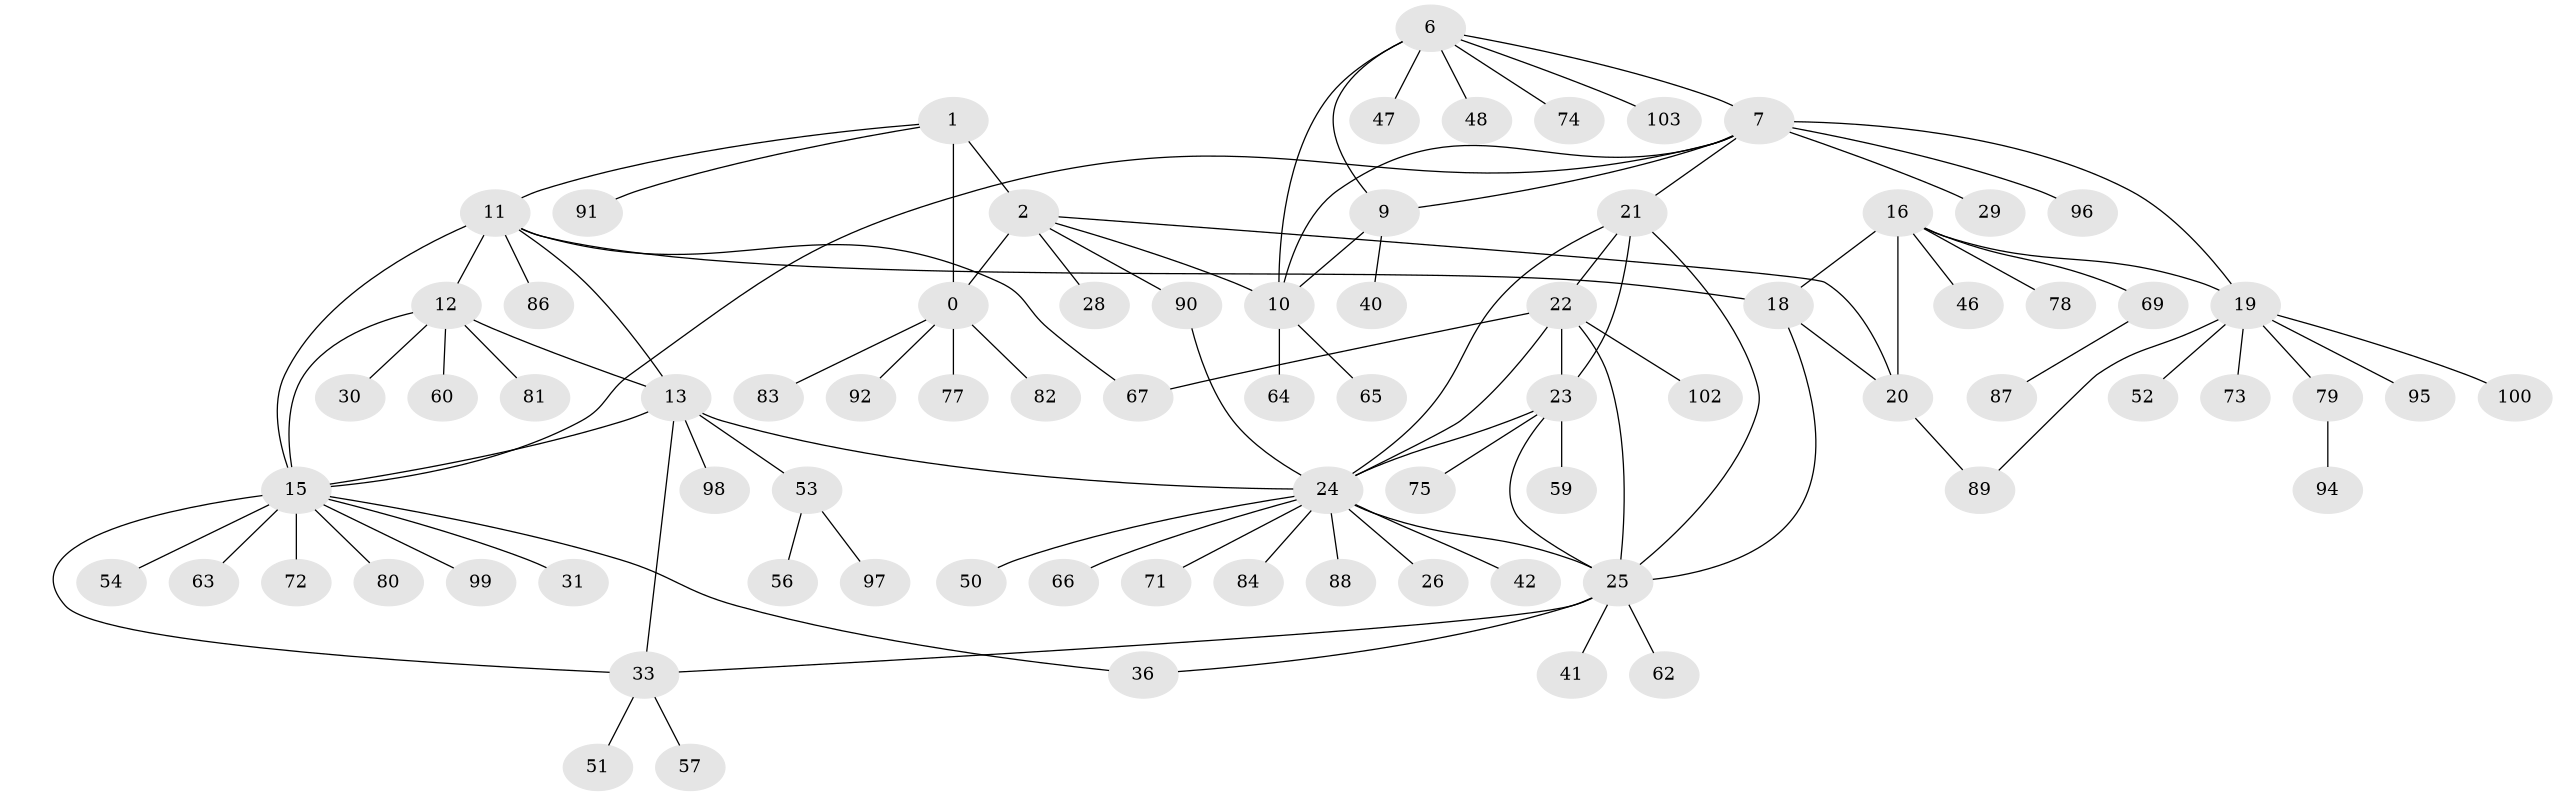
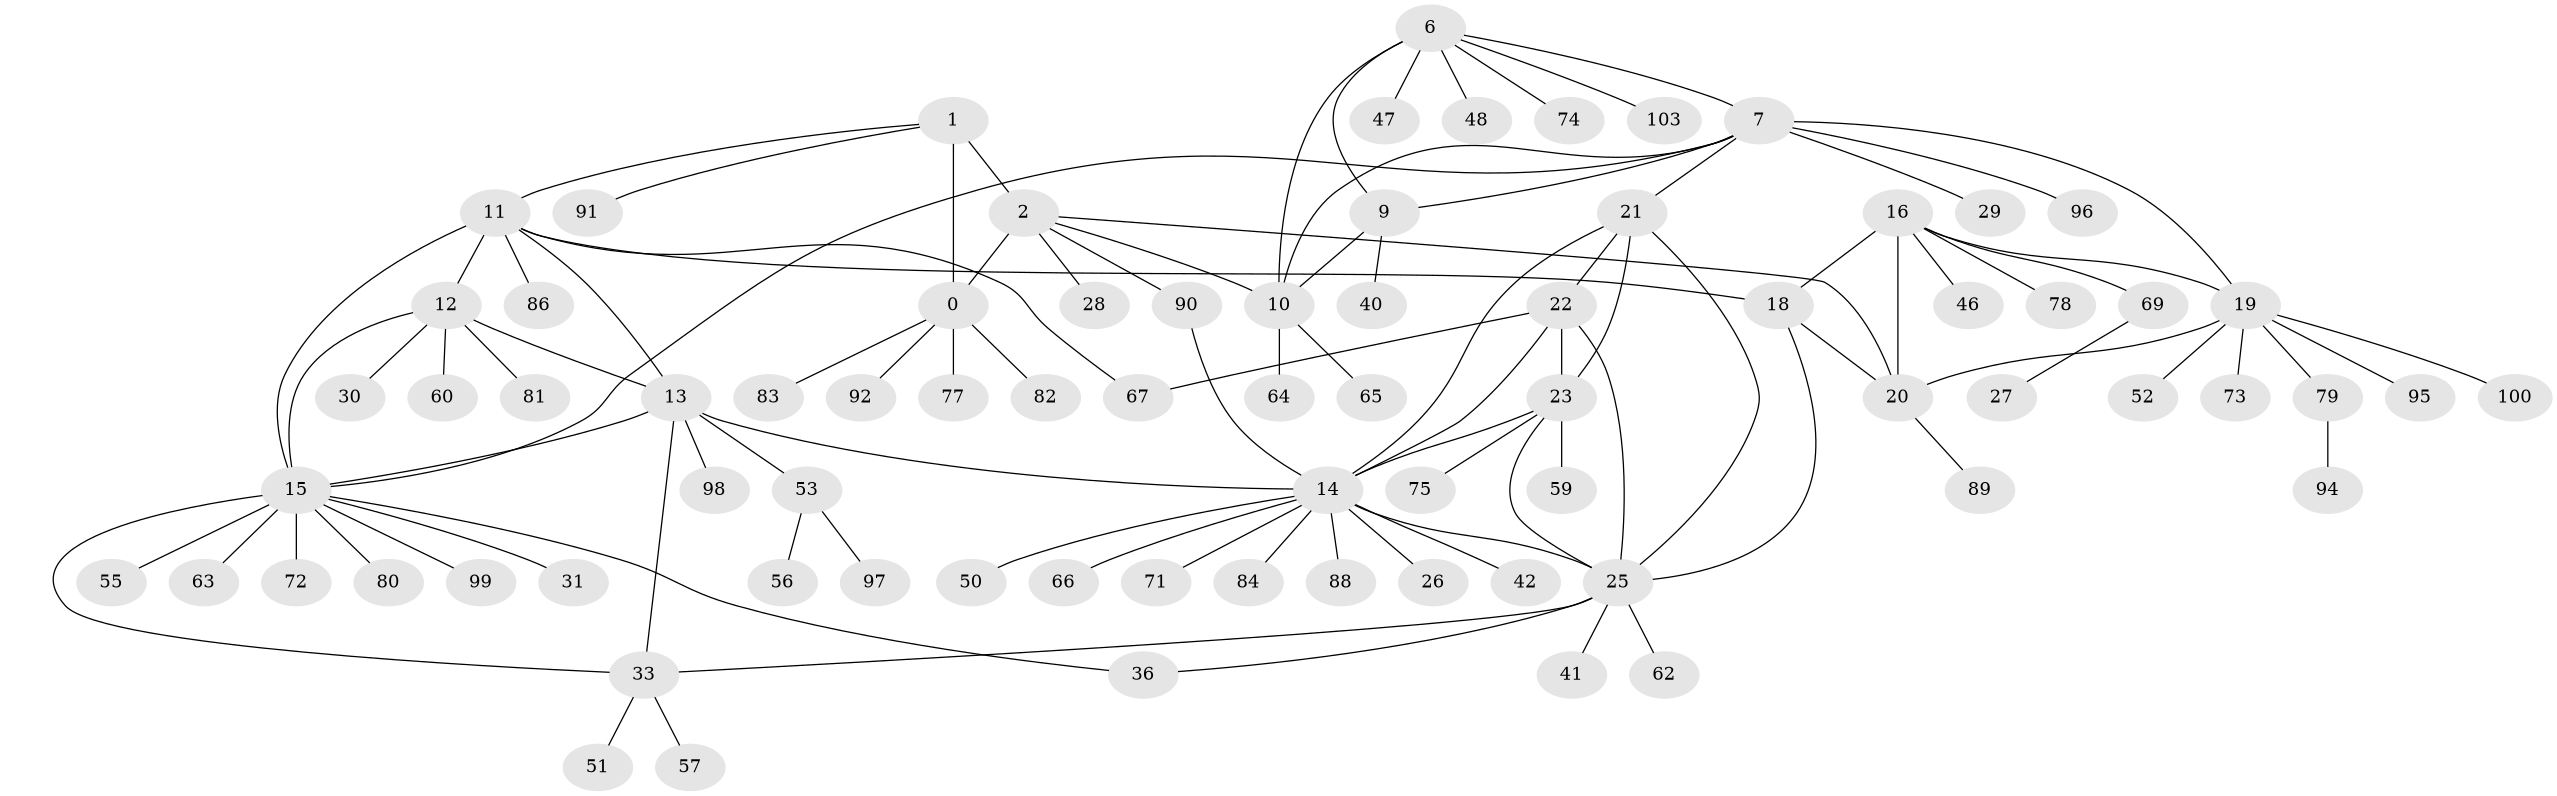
edge "19" -- "89": now "19" -- "20"
node "102": removed
node "87": label "87" -> "27"
node "24": label "24" -> "14"
node "54": label "54" -> "55"
